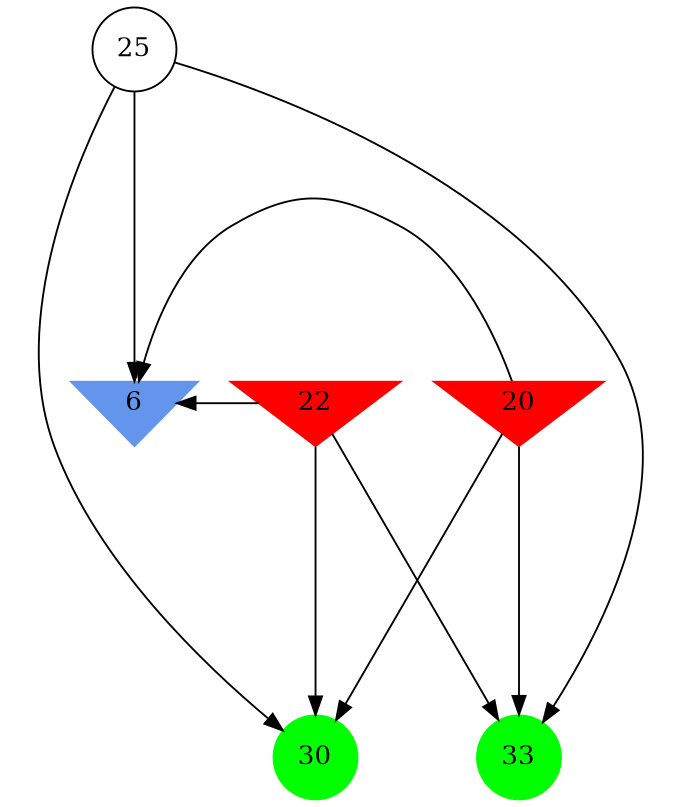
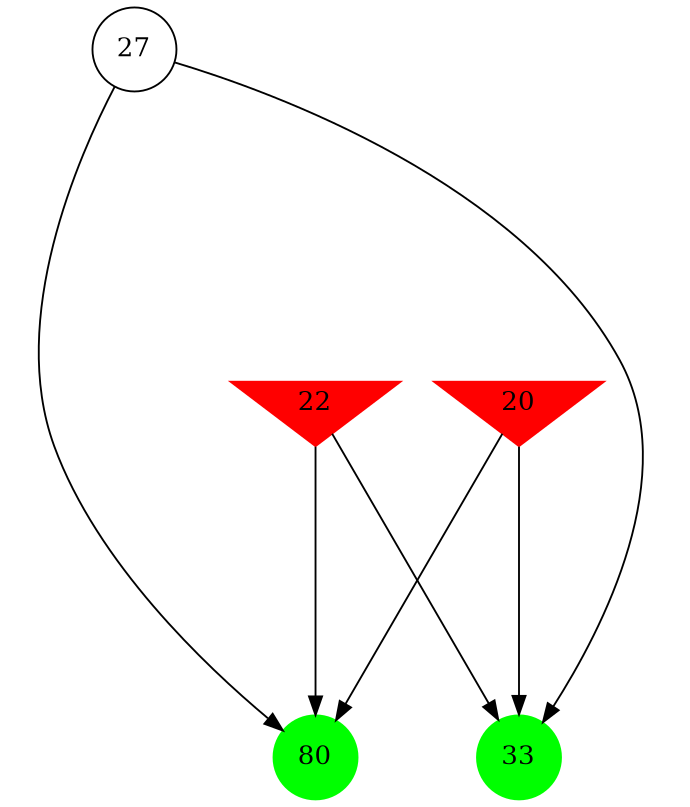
node "25": label "25" -> "27"
node "6": removed
node "30": label "30" -> "80"
